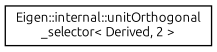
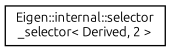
node "Eigen::internal::unitOrthogonal _selector< Derived, 2 >": label "Eigen::internal::unitOrthogonal _selector< Derived, 2 >" -> "Eigen::internal::selector _selector< Derived, 2 >"
